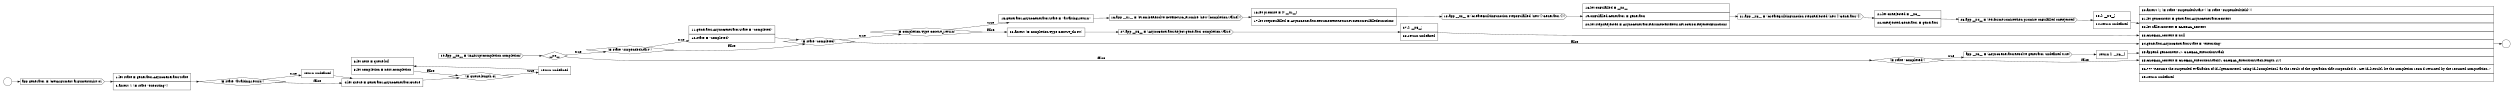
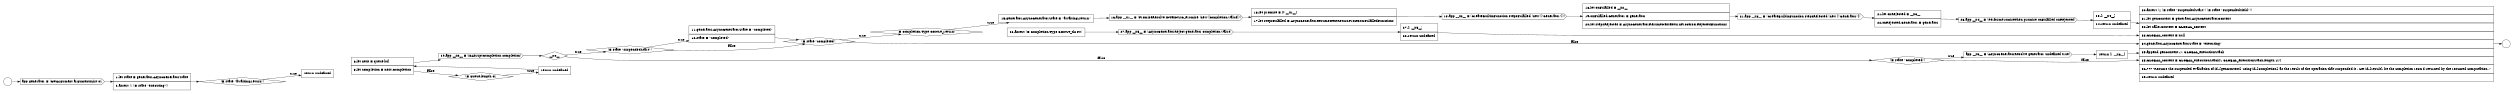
edge "(= completion.Type CONST_return)" -> "26:assert (= completion.Type CONST_throw)": removed, label "false"
edge "6:let next = queue[0i]" -> "29:app __x0__ = (IsAbruptCompletion completion)": added
node "4:let queue = generator.AsyncGeneratorQueue": removed
